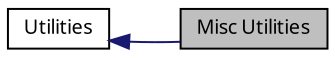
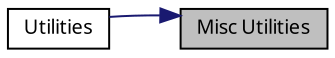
edge "Misc Utilities" -> "Utilities": reversed
